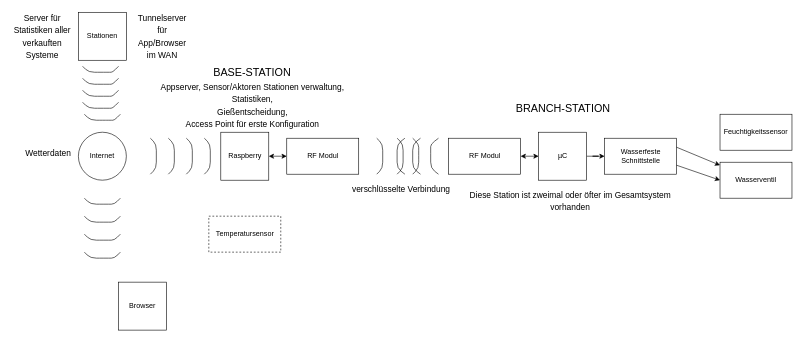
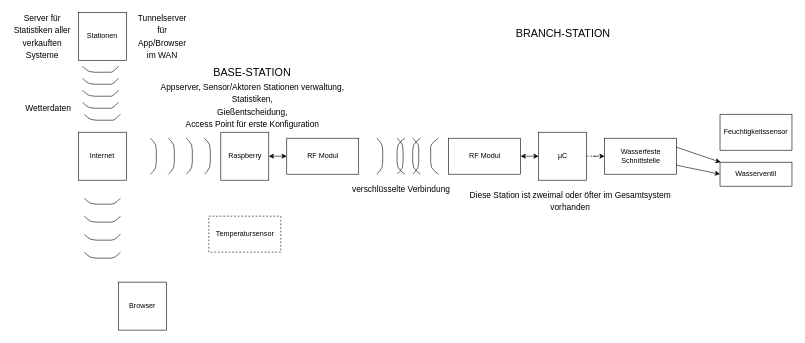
node "BRANCH-STATION": moved (563, 108) -> (563, 33)
node "Wetterdaten": moved (48, 153) -> (48, 108)
node "Internet": shape ellipse -> rectangle
edge "µC" -> "Wasserfeste Schnittstelle": style solid -> dashed
node "Wasserventil": size 72x36 -> 72x24
